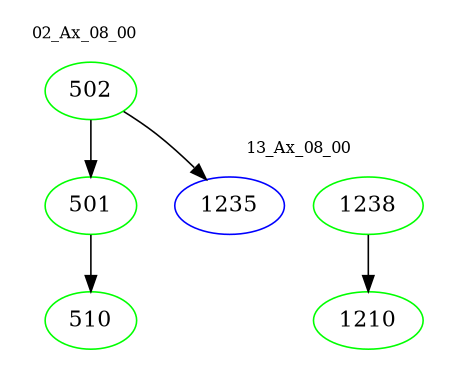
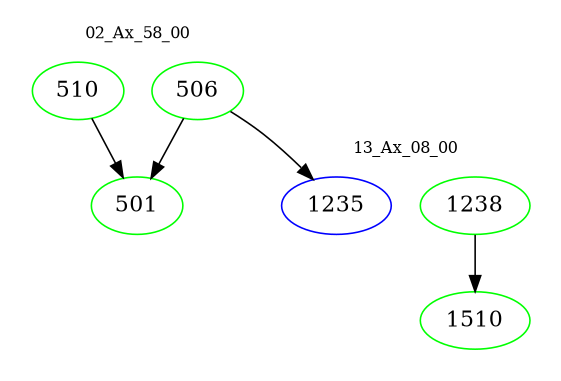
cluster "02_Ax_08_00": label "02_Ax_08_00" -> "02_Ax_58_00"
node "502": label "502" -> "506"
edge "501" -> "510": reversed
node "1210": label "1210" -> "1510"
